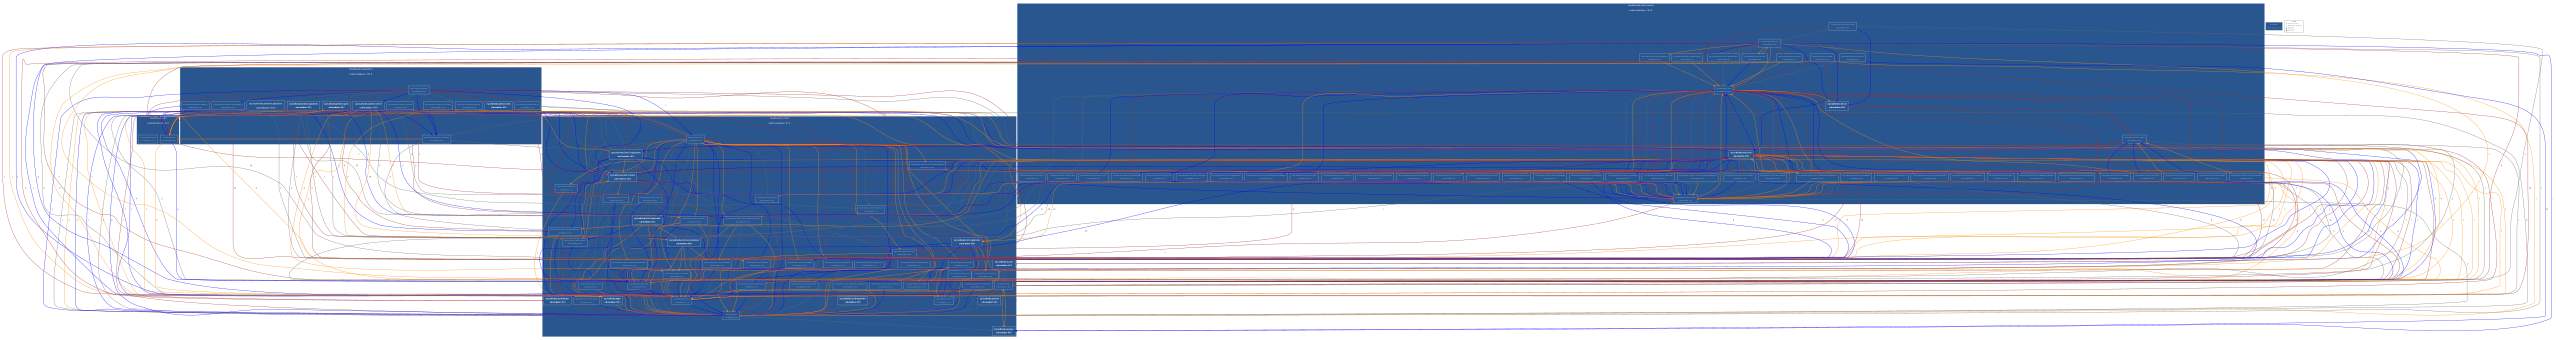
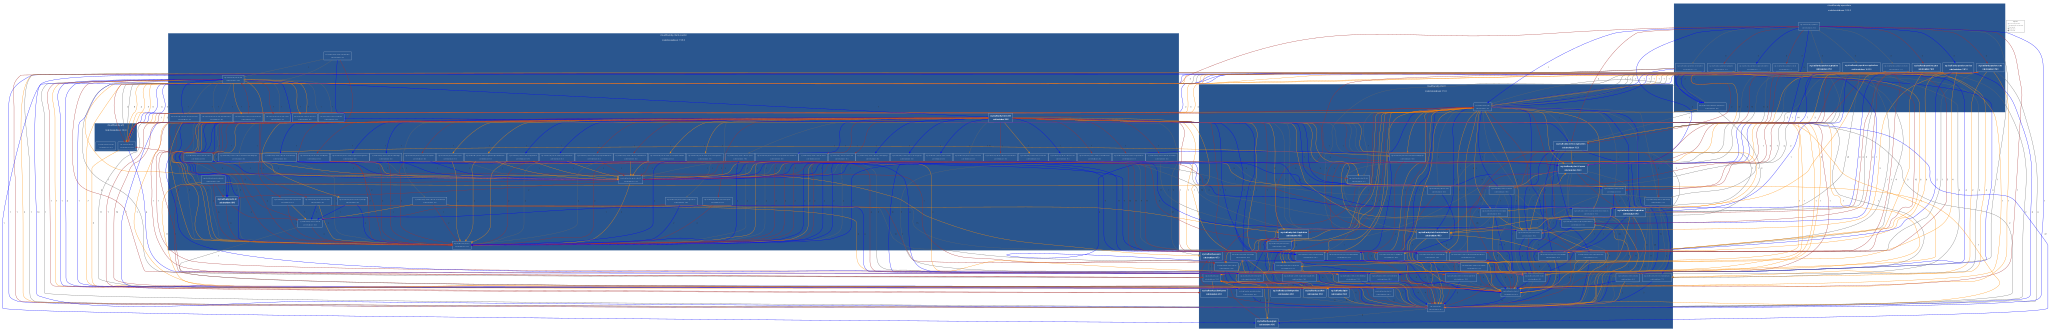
node "REMAINDER code breakdown: 28.0": removed
edge "org.cloudfoundry.reactor code breakdown: 136.0" -> "org.cloudfoundry.reactor.util code breakdown: 604.0": removed, label "5"
node "org.cloudfoundry.operations.advanced code breakdown: 27.0": removed
edge "org.cloudfoundry.operations.routes code breakdown: 454.0" -> "org.cloudfoundry.uaa.users code breakdown: 467.0": now "org.cloudfoundry.operations.routes code breakdown: 454.0" -> "org.cloudfoundry.client code breakdown: 75.0"
edge "org.cloudfoundry.client.v2.services code breakdown: 188.0" -> "org.cloudfoundry.client.v2 code breakdown: 202.0": color blue -> gray40
edge "org.cloudfoundry.client.v2.info code breakdown: 71.0" -> "org.cloudfoundry code breakdown: 39.0": color darkorange -> gray40
edge "org.cloudfoundry.reactor.client.v2 code breakdown: 115.0" -> "org.cloudfoundry code breakdown: 39.0": now "org.cloudfoundry.reactor.client code breakdown: 384.0" -> "org.cloudfoundry code breakdown: 39.0"
